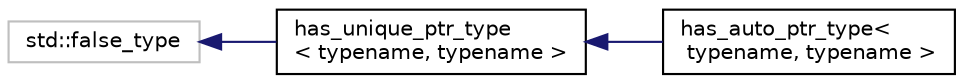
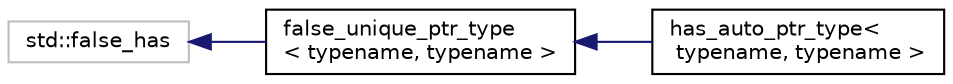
node "std::false_type": label "std::false_type" -> "std::false_has"
node "has_unique_ptr_type < typename, typename >": label "has_unique_ptr_type < typename, typename >" -> "false_unique_ptr_type < typename, typename >"
